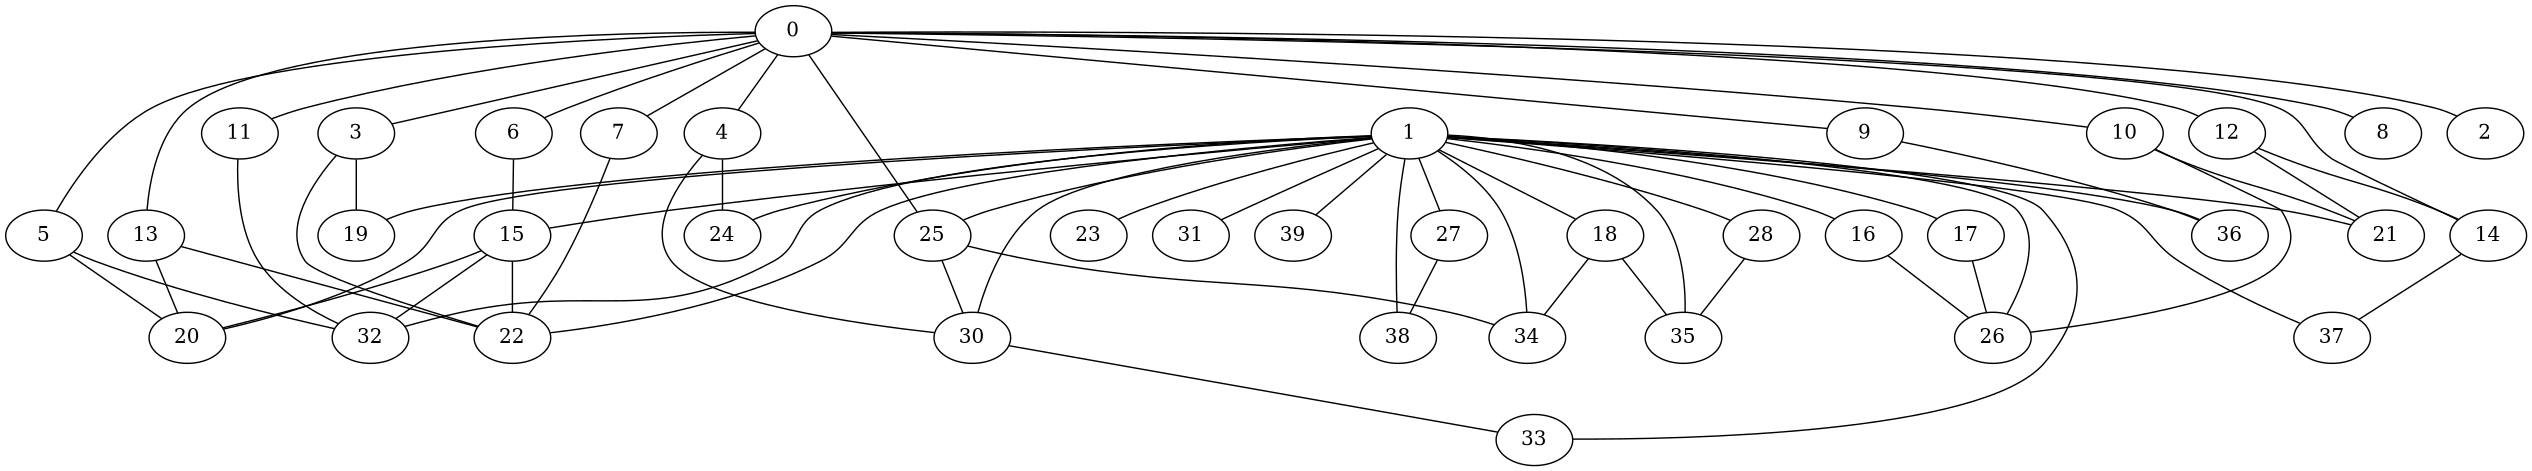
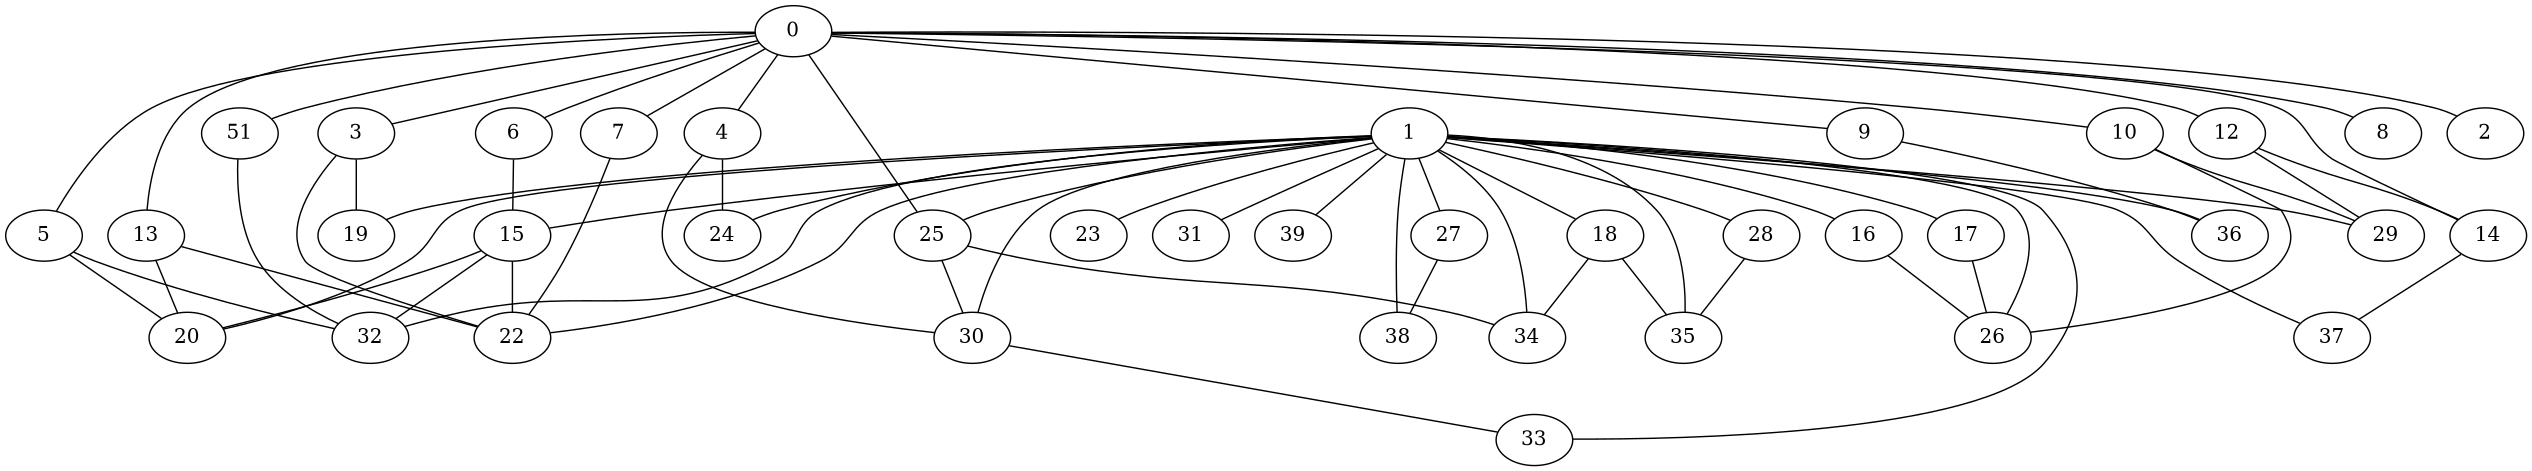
node "11": label "11" -> "51"
node "21": label "21" -> "29"
